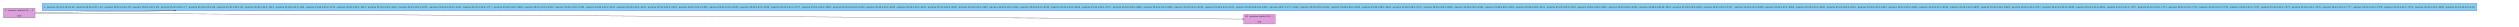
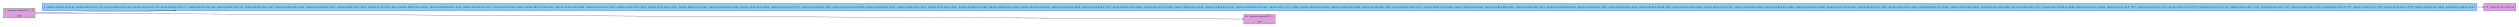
node "81 - return 30,44,2,44,9,,82": added
